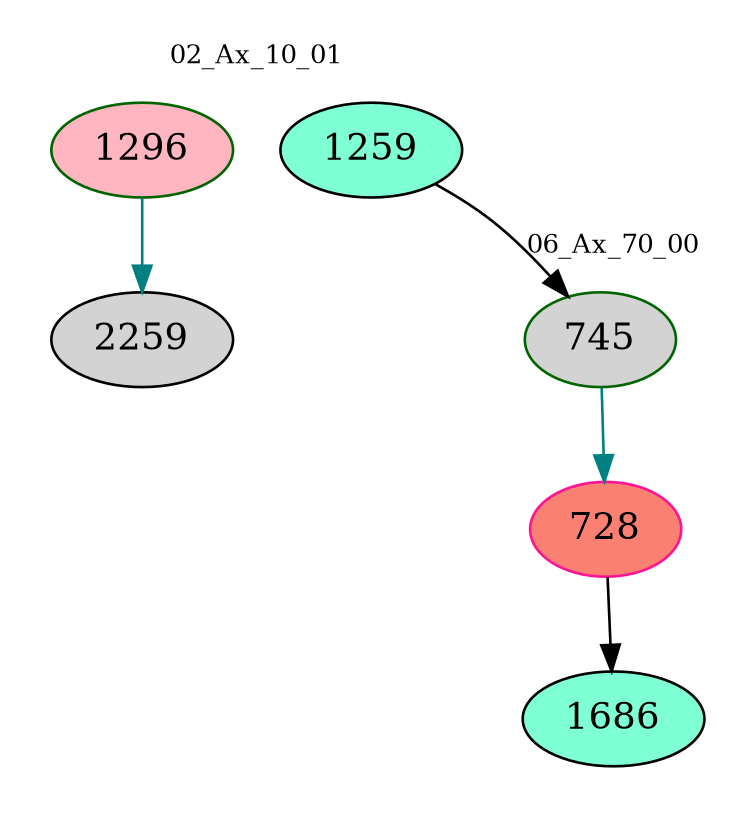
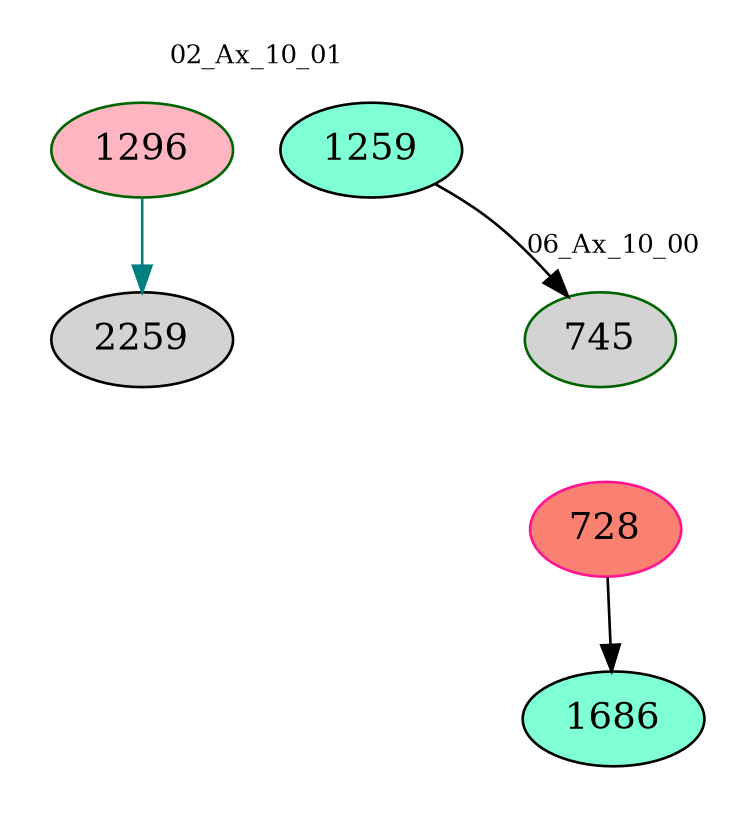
cluster "06_Ax_70_00": label "06_Ax_70_00" -> "06_Ax_10_00"
edge "745" -> "728": removed
